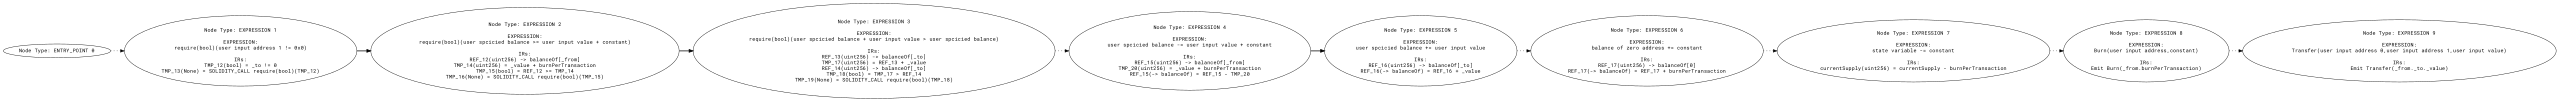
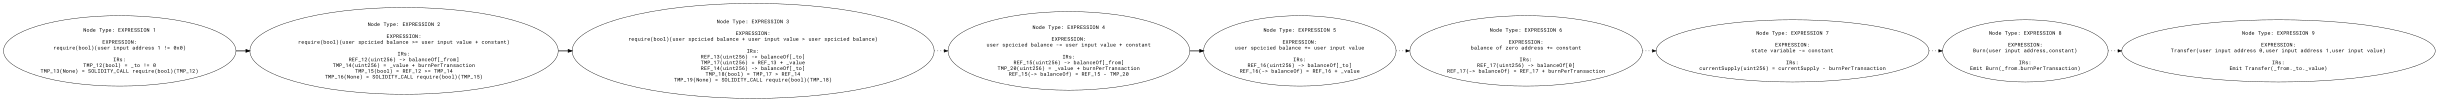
node "Node Type: ENTRY_POINT 0": removed
